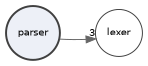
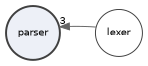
edge "parser" -> "lexer": reversed
